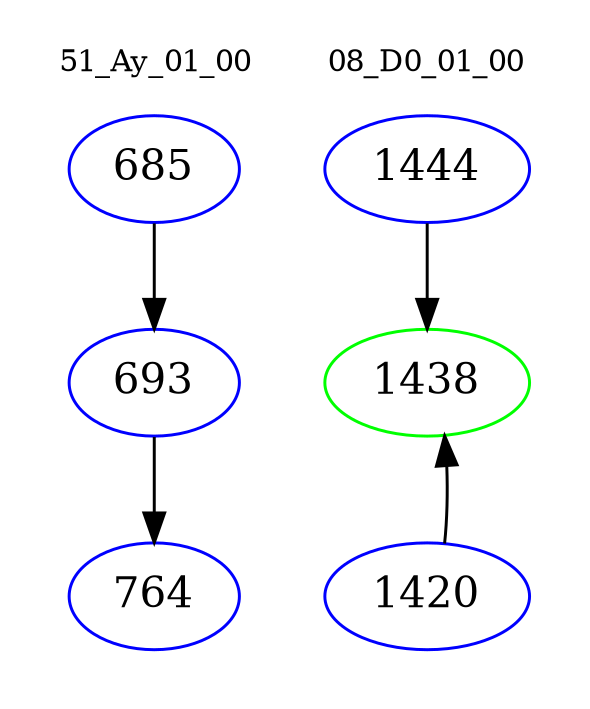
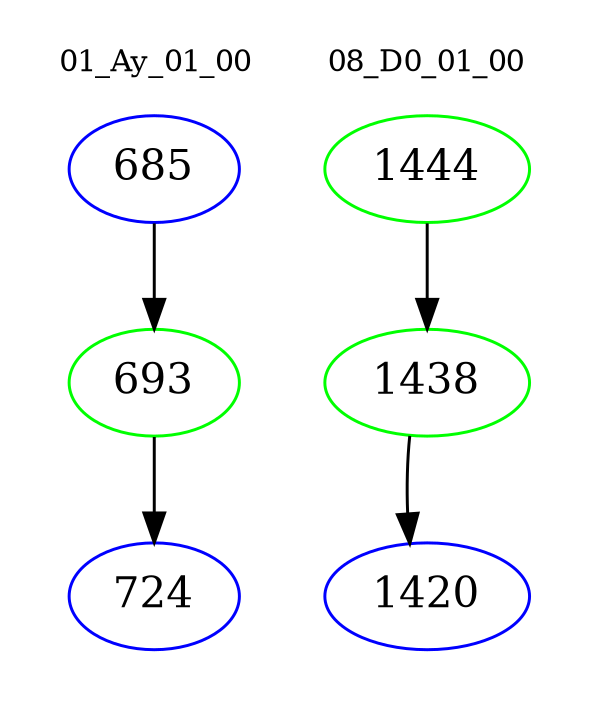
cluster "51_Ay_01_00": label "51_Ay_01_00" -> "01_Ay_01_00"
node "1444": color blue -> green
node "693": color blue -> green
edge "1420" -> "1438": reversed
node "764": label "764" -> "724"
